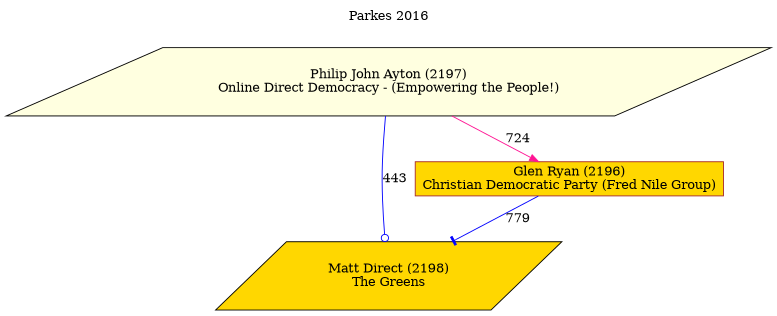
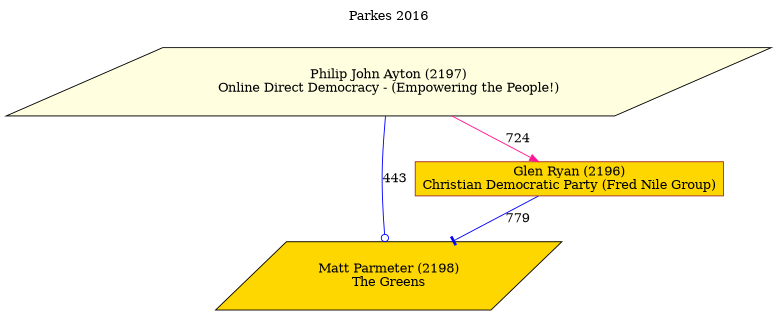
node "Matt Direct (2198) The Greens": label "Matt Direct (2198) The Greens" -> "Matt Parmeter (2198) The Greens"
